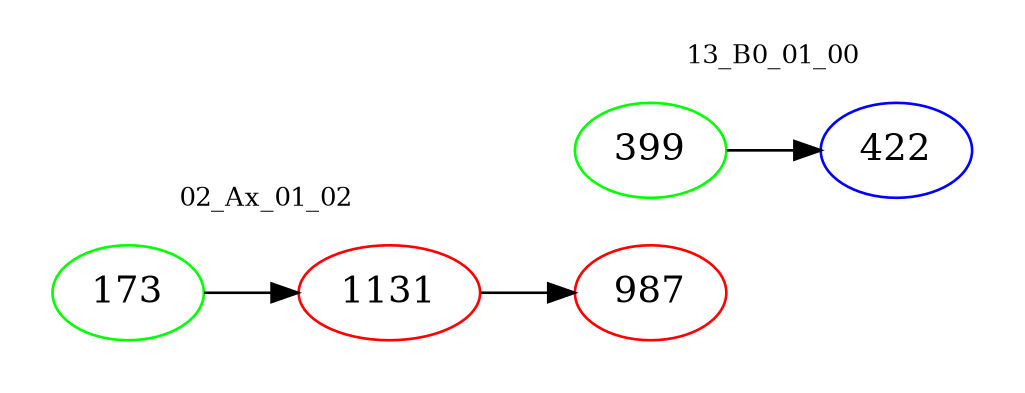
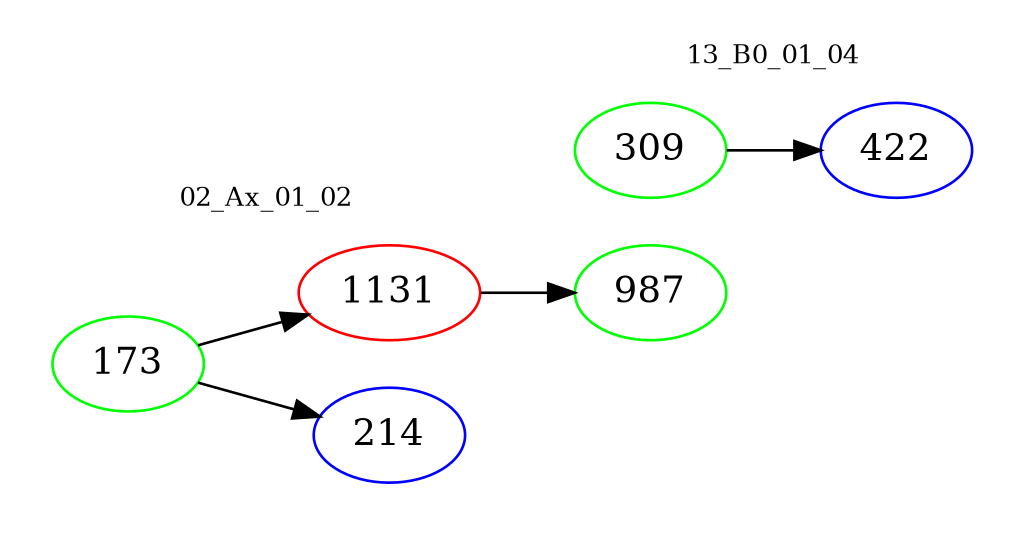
cluster "13_B0_01_00": label "13_B0_01_00" -> "13_B0_01_04"
node "399": label "399" -> "309"
node "987": color red -> green
node "214": added
